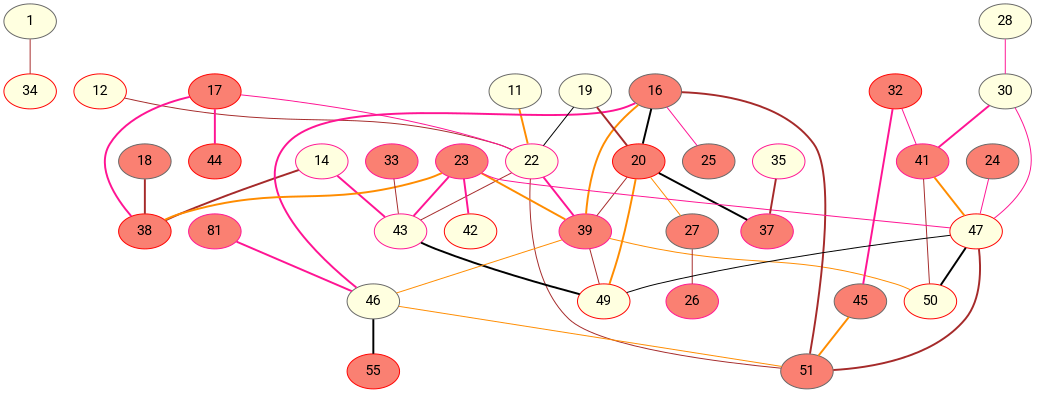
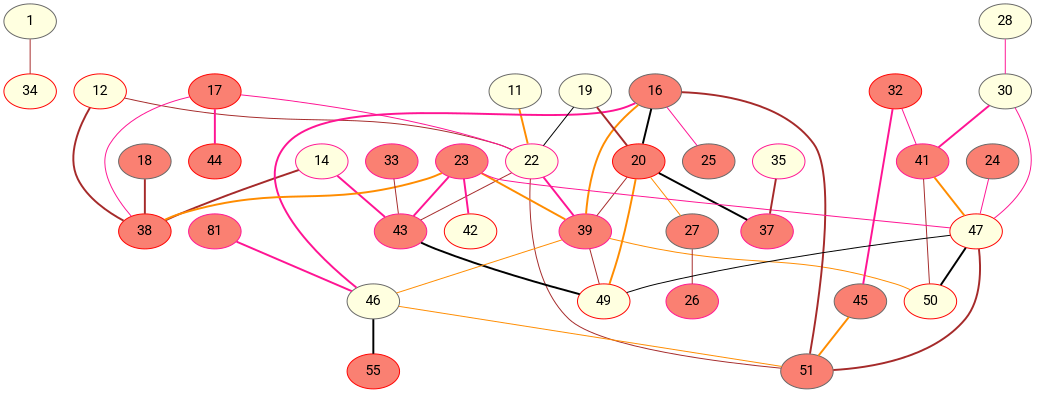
edge "17" -- "38": style bold -> solid
edge "12" -- "38": added
node "43": fillcolor lightyellow -> salmon
